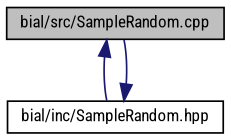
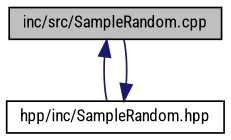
node "bial/src/SampleRandom.cpp": label "bial/src/SampleRandom.cpp" -> "inc/src/SampleRandom.cpp"
node "bial/inc/SampleRandom.hpp": label "bial/inc/SampleRandom.hpp" -> "hpp/inc/SampleRandom.hpp"
